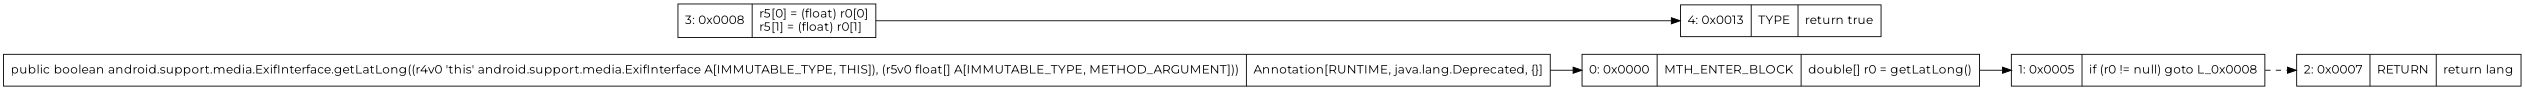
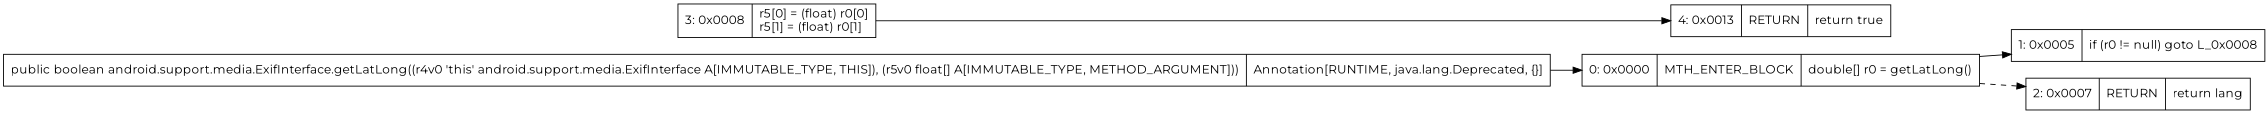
node "4: 0x0013": text "TYPE" -> "RETURN"
edge "1: 0x0005" -> "2: 0x0007": now "0: 0x0000" -> "2: 0x0007"
